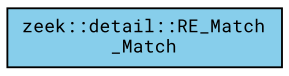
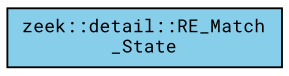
node "zeek::detail::RE_Match _Match": label "zeek::detail::RE_Match _Match" -> "zeek::detail::RE_Match _State"
